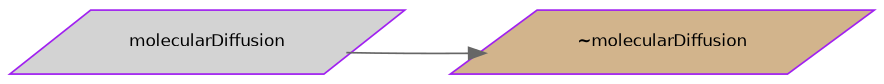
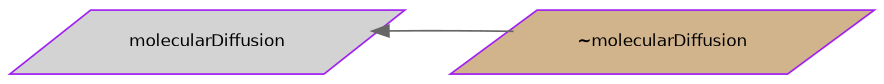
edge "molecularDiffusion" -> "~molecularDiffusion": reversed
